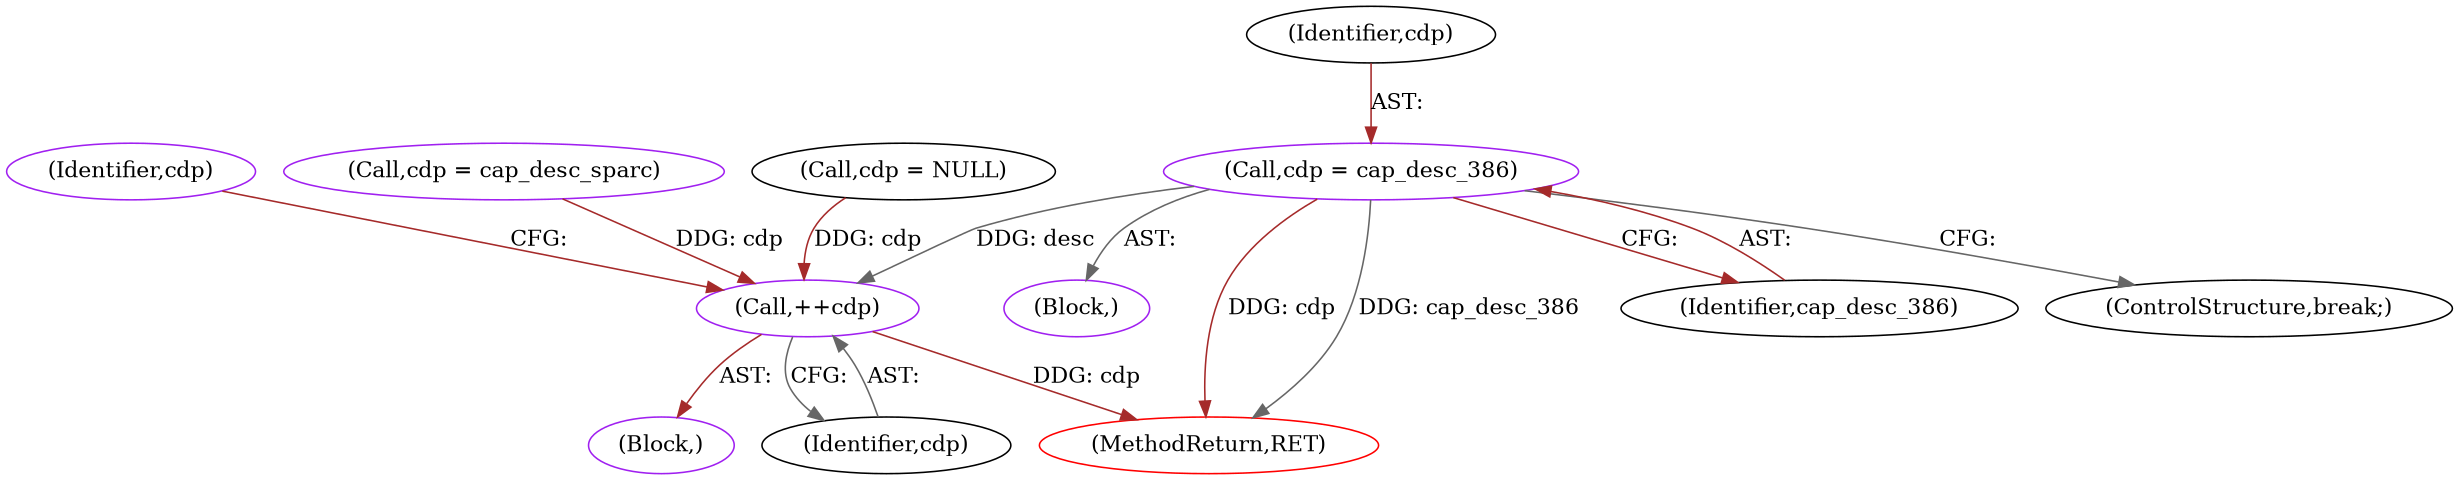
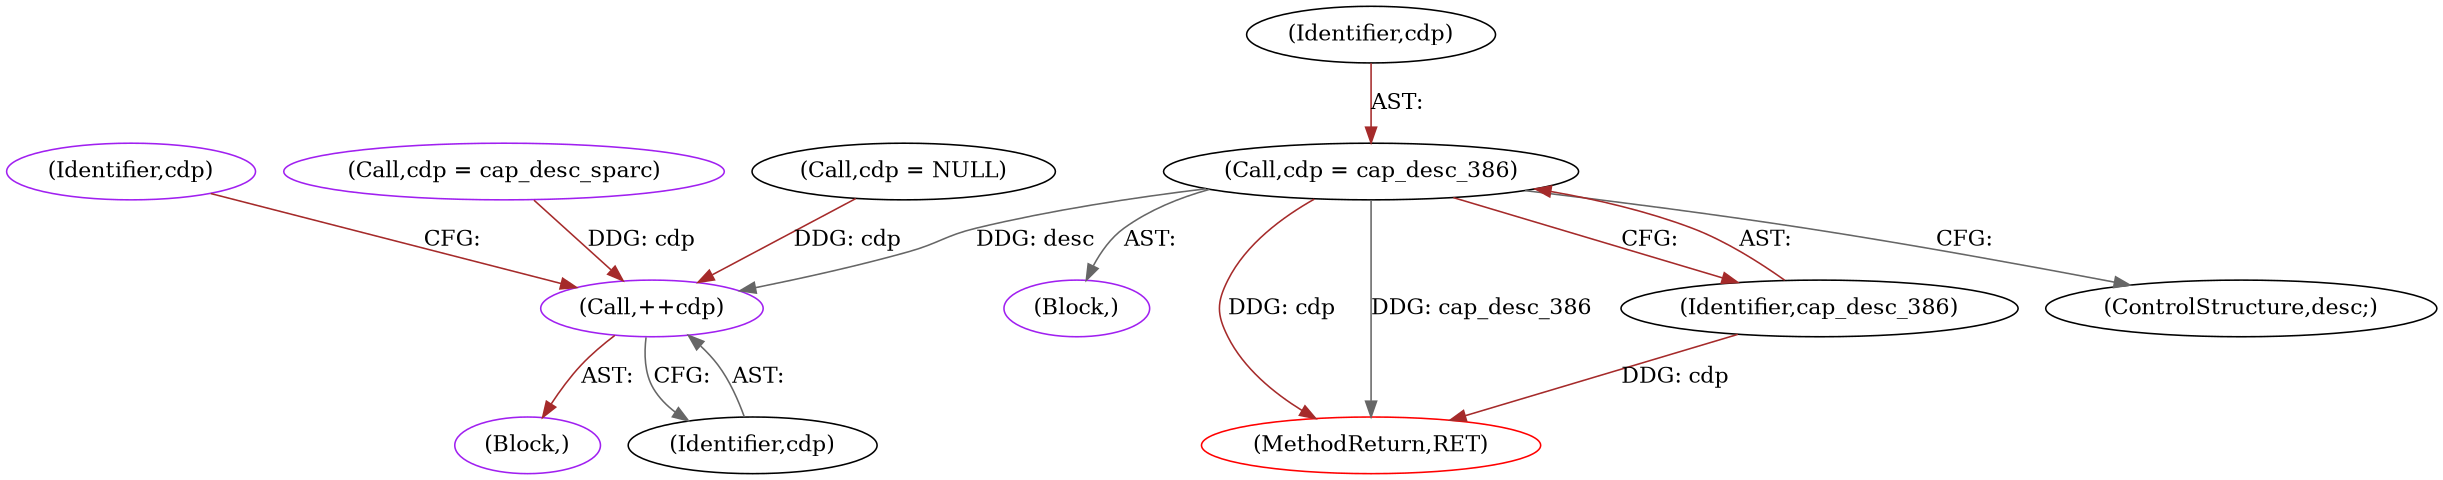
node "(Call,cdp = cap_desc_386)": color purple -> black
node "(ControlStructure,break;)": label "(ControlStructure,break;)" -> "(ControlStructure,desc;)"
edge "(Call,++cdp)" -> "(MethodReturn,RET)": now "(Identifier,cap_desc_386)" -> "(MethodReturn,RET)"
